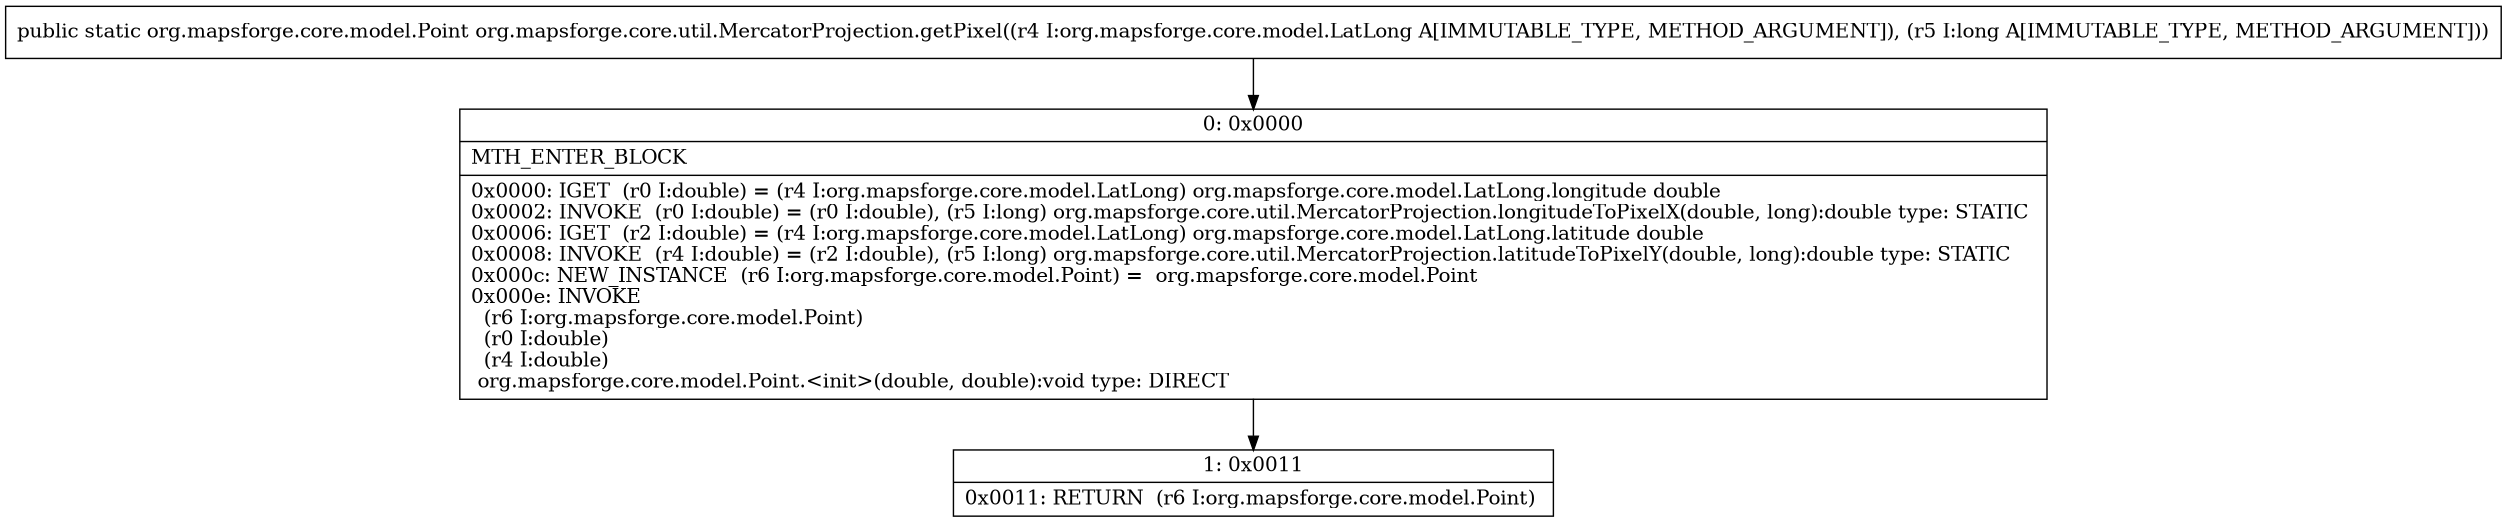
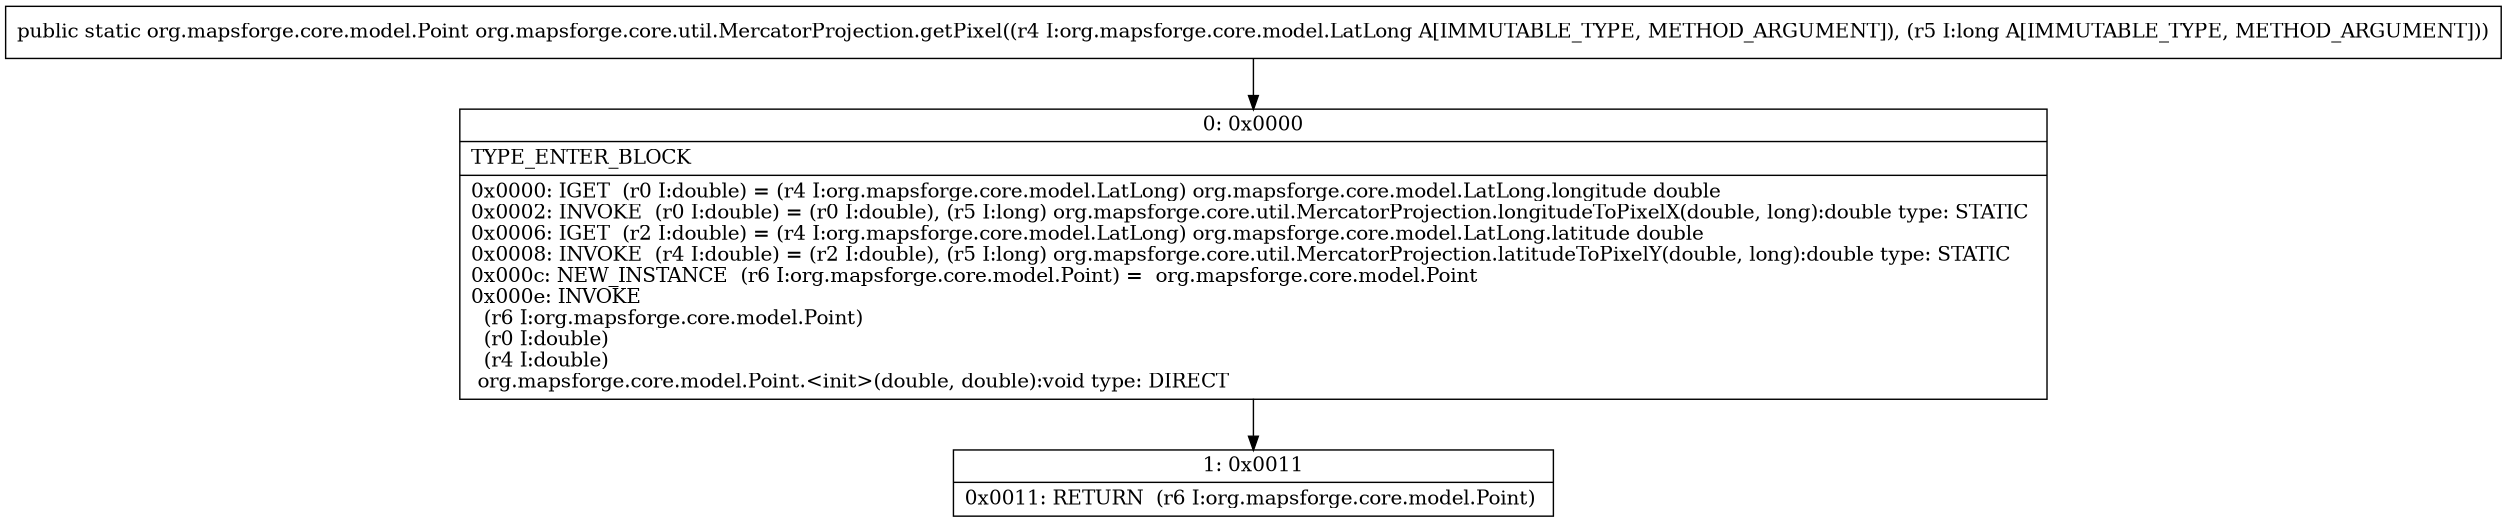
node "0: 0x0000": text "MTH_ENTER_BLOCK" -> "TYPE_ENTER_BLOCK"
